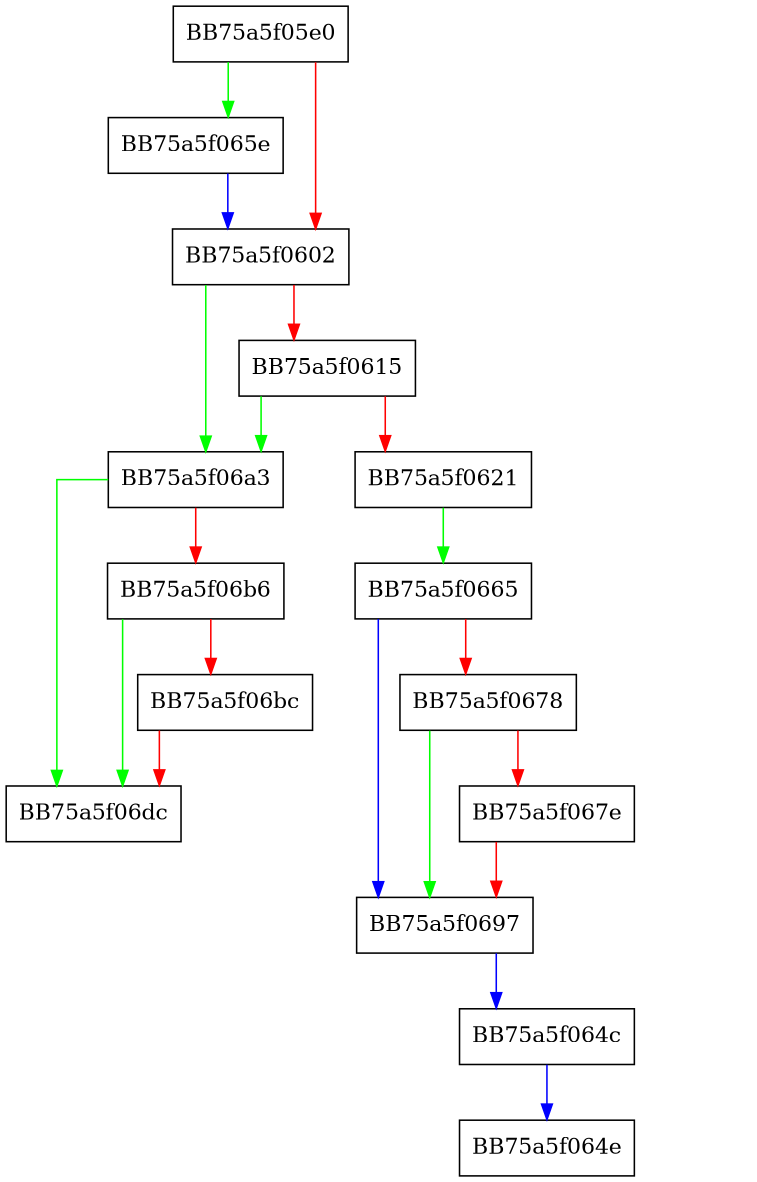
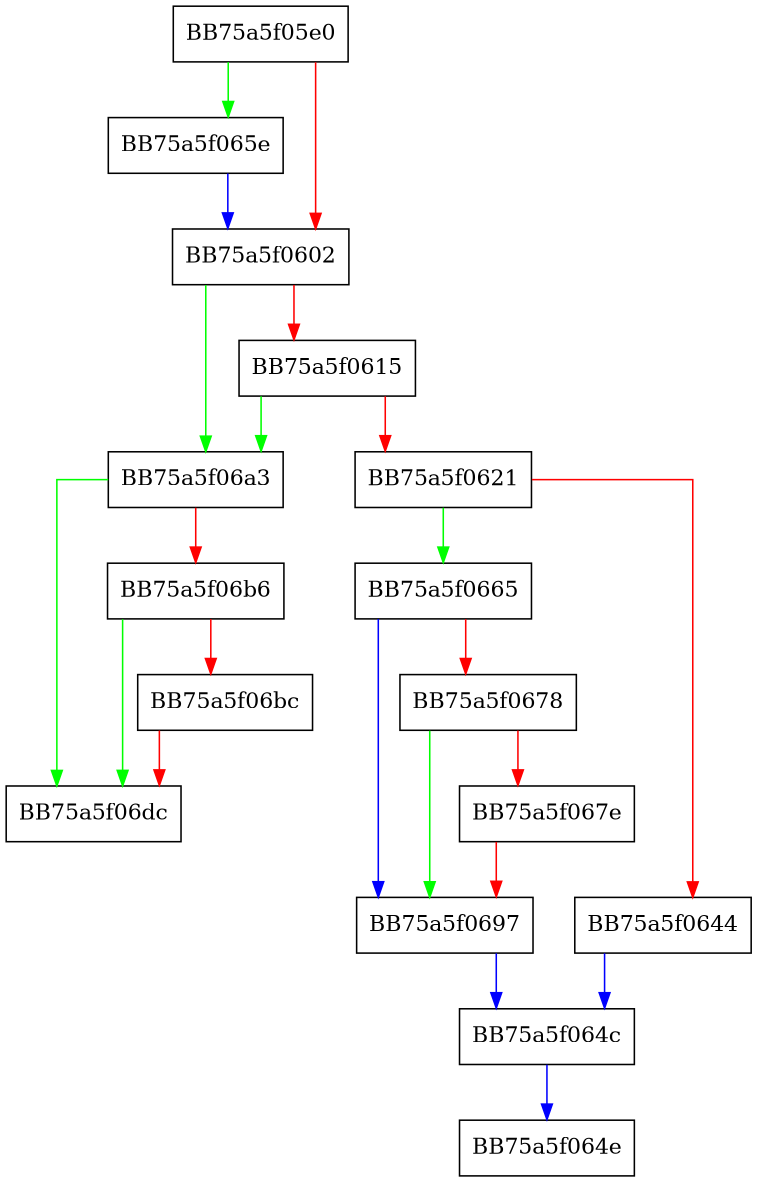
node "BB75a5f0644": added
